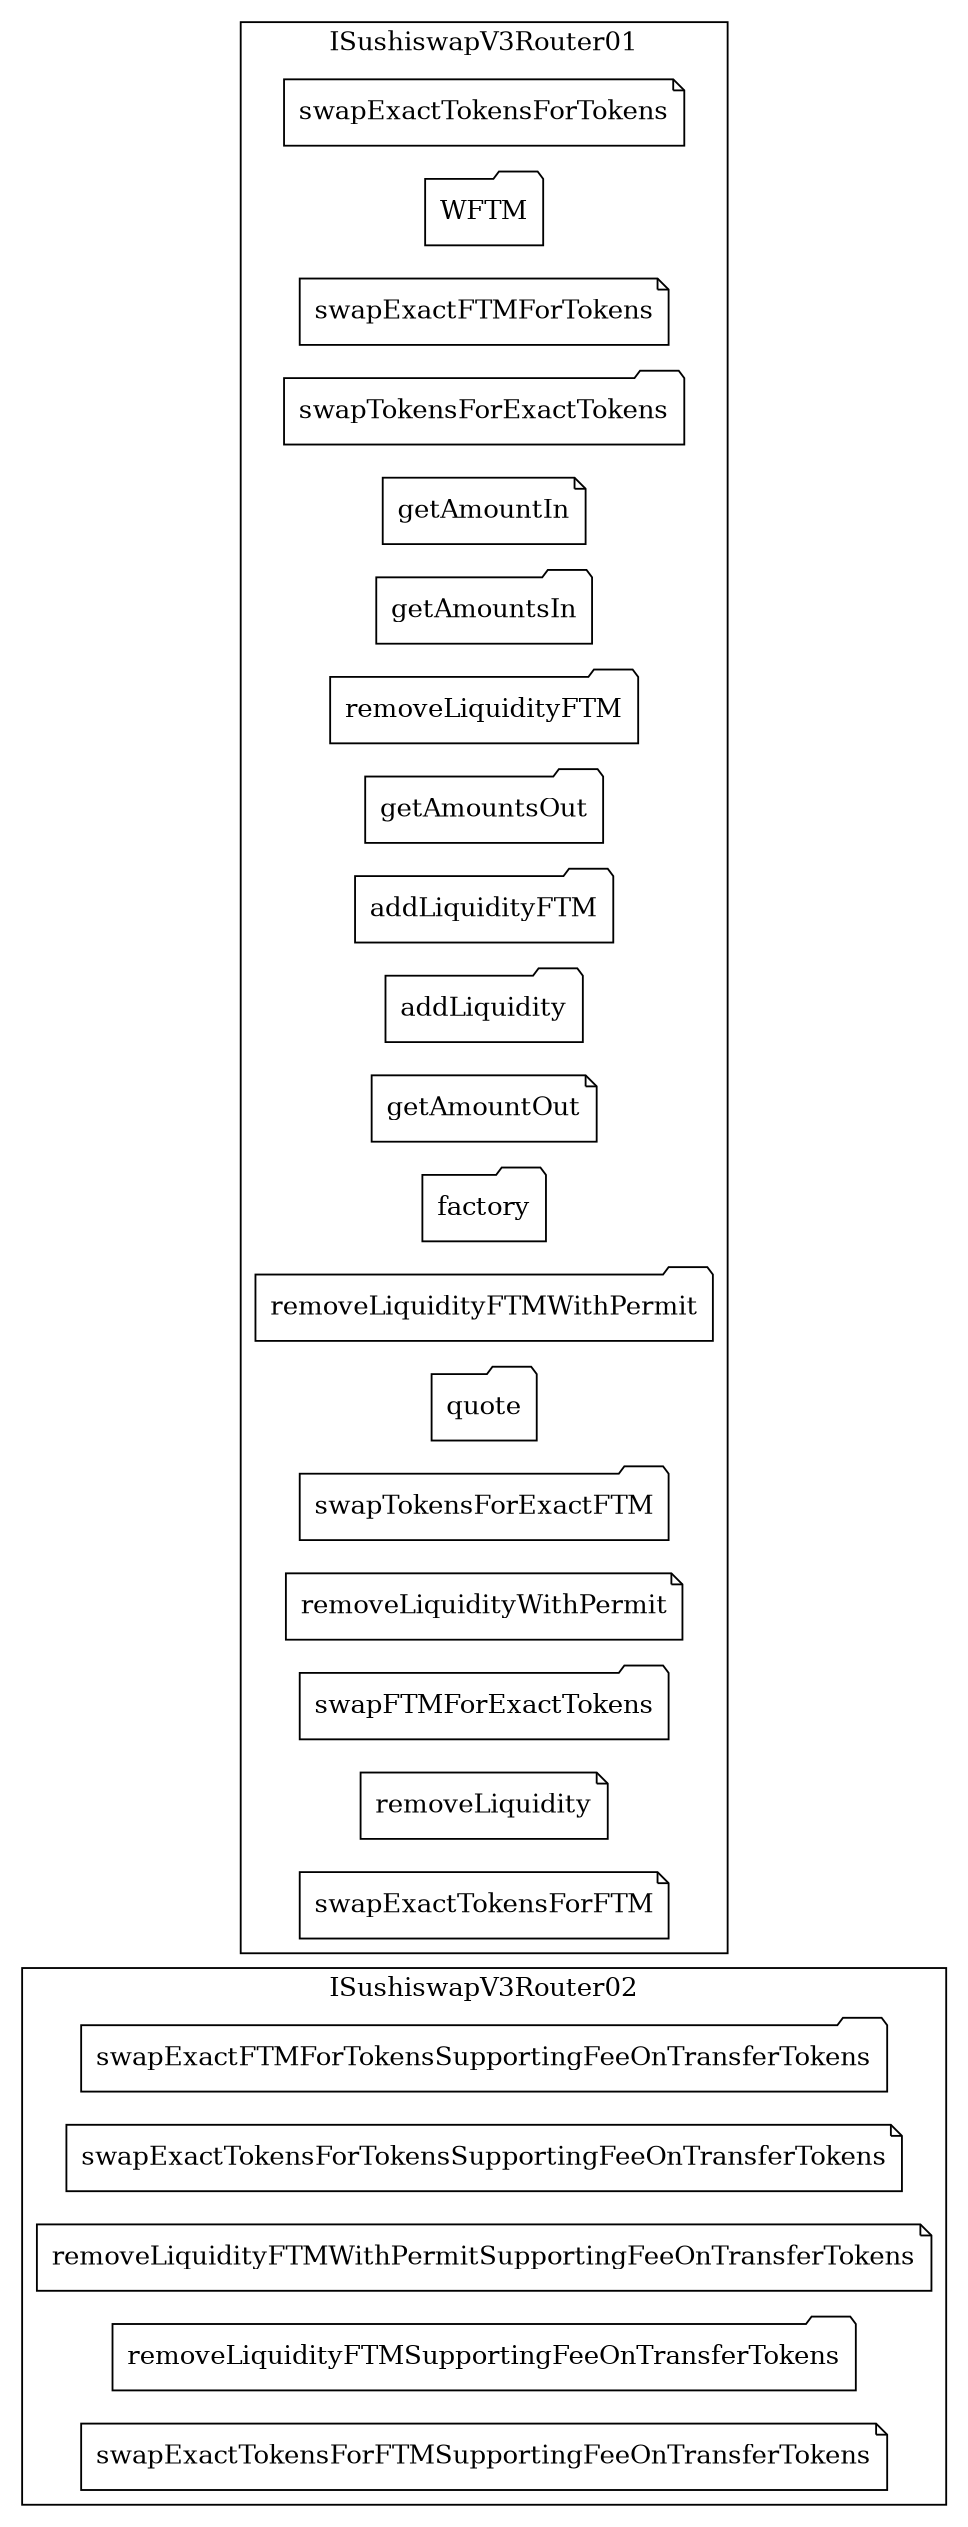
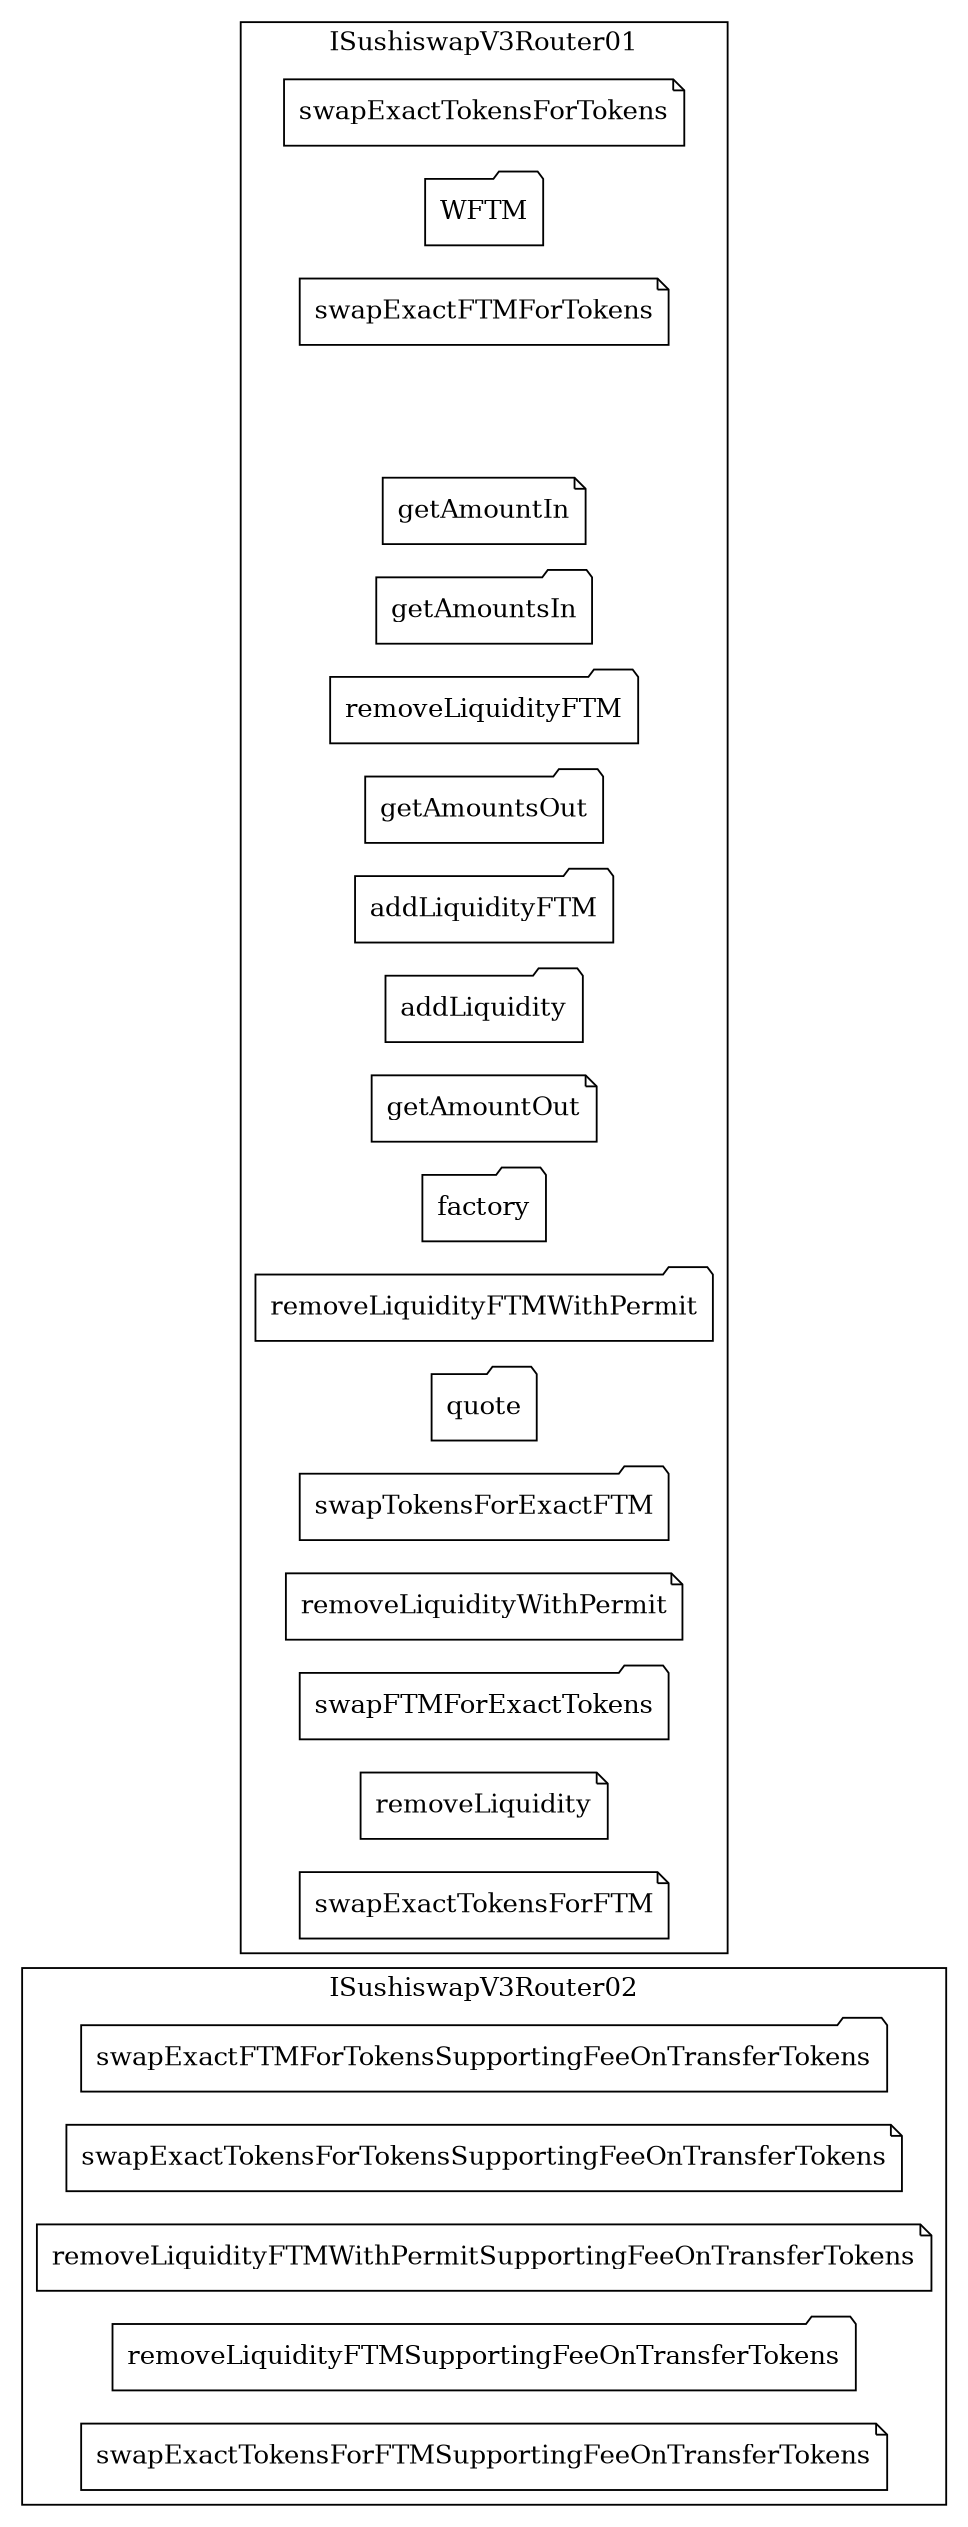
node "swapTokensForExactTokens": removed
